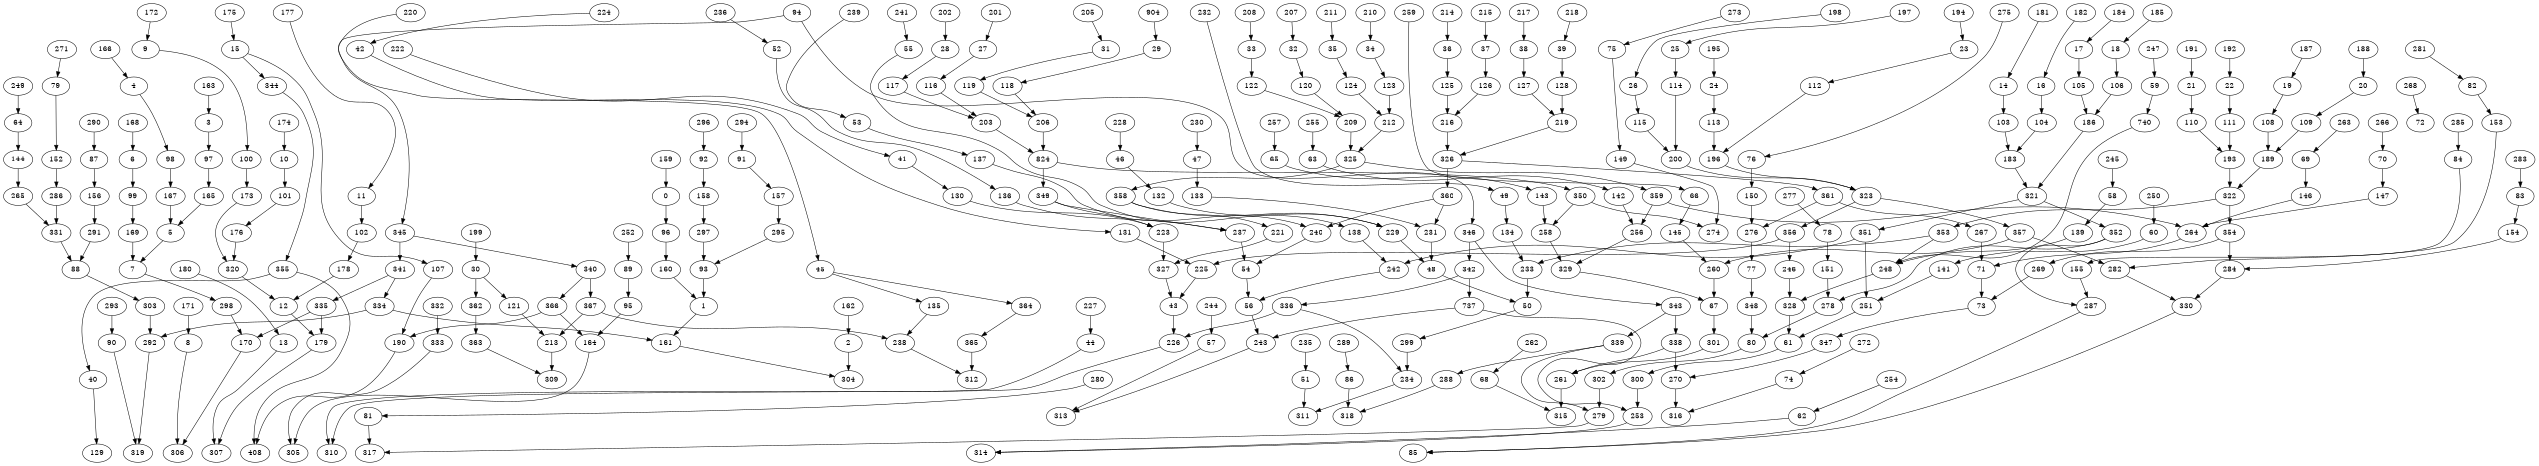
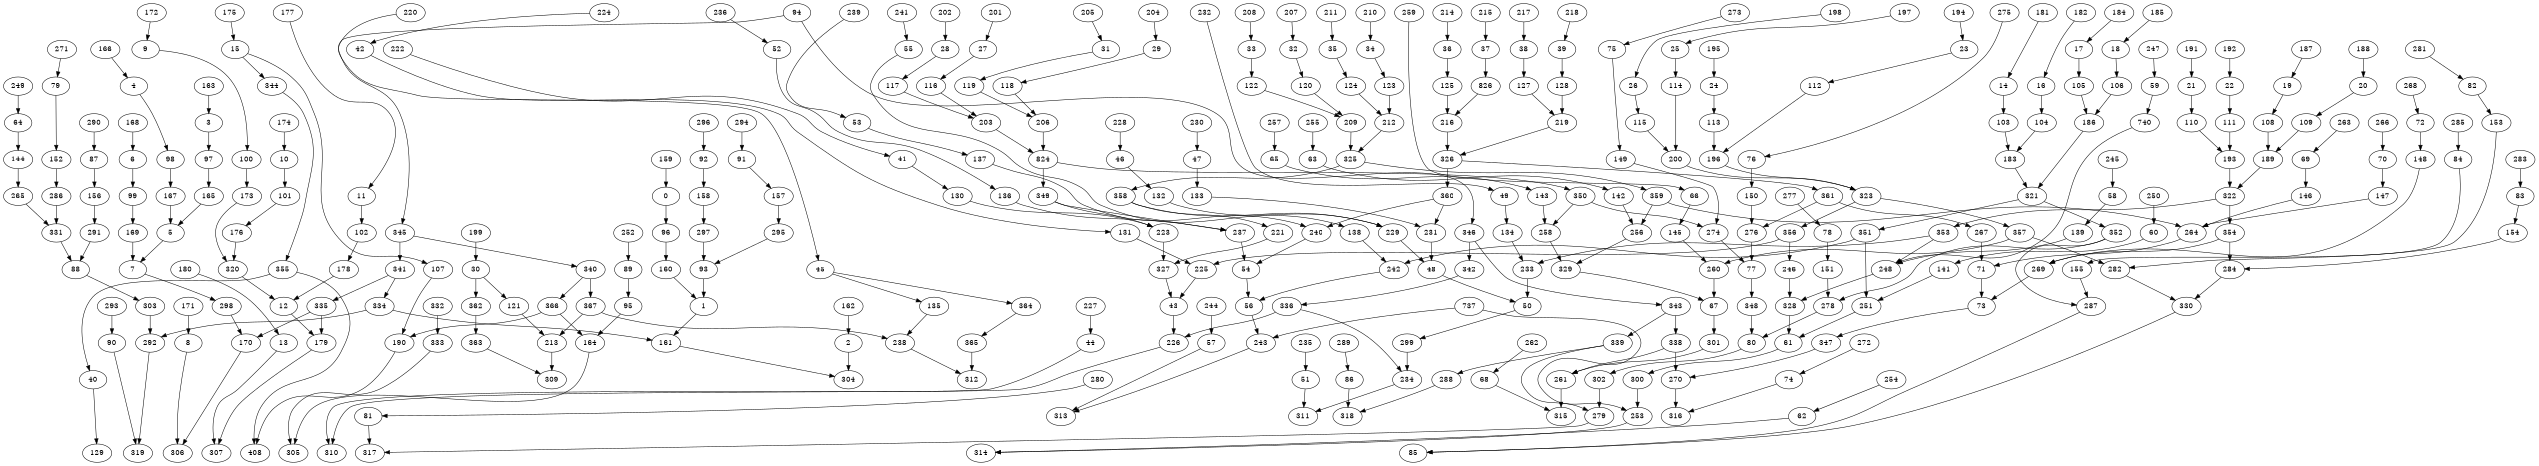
node "904": label "904" -> "204"
node "126": label "126" -> "826"
node "148": added
edge "274" -> "77": added
edge "342" -> "737": removed
